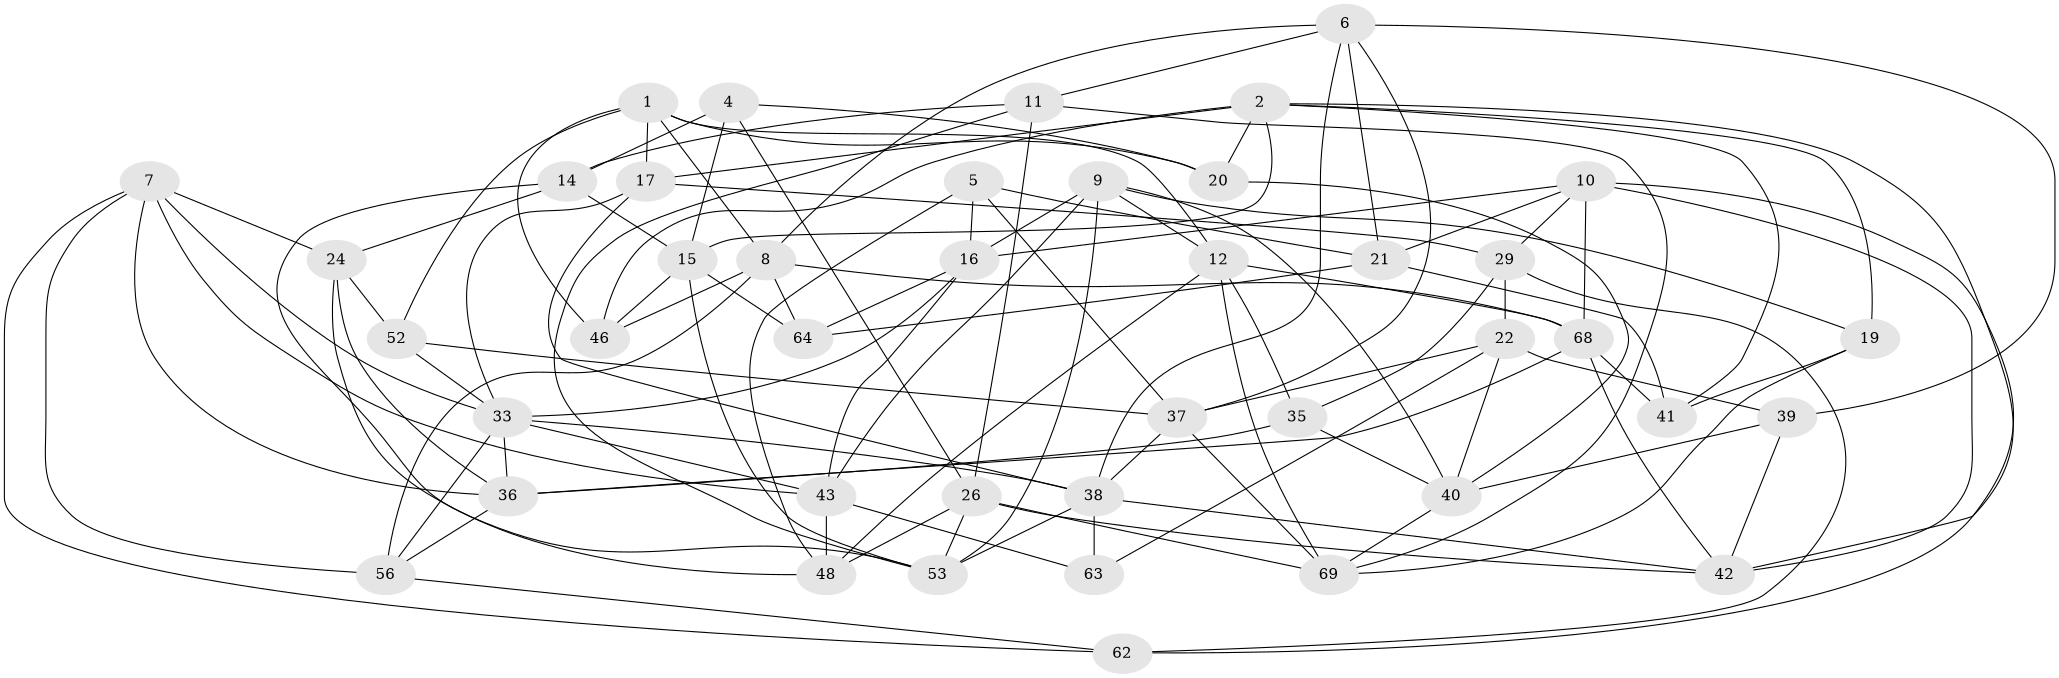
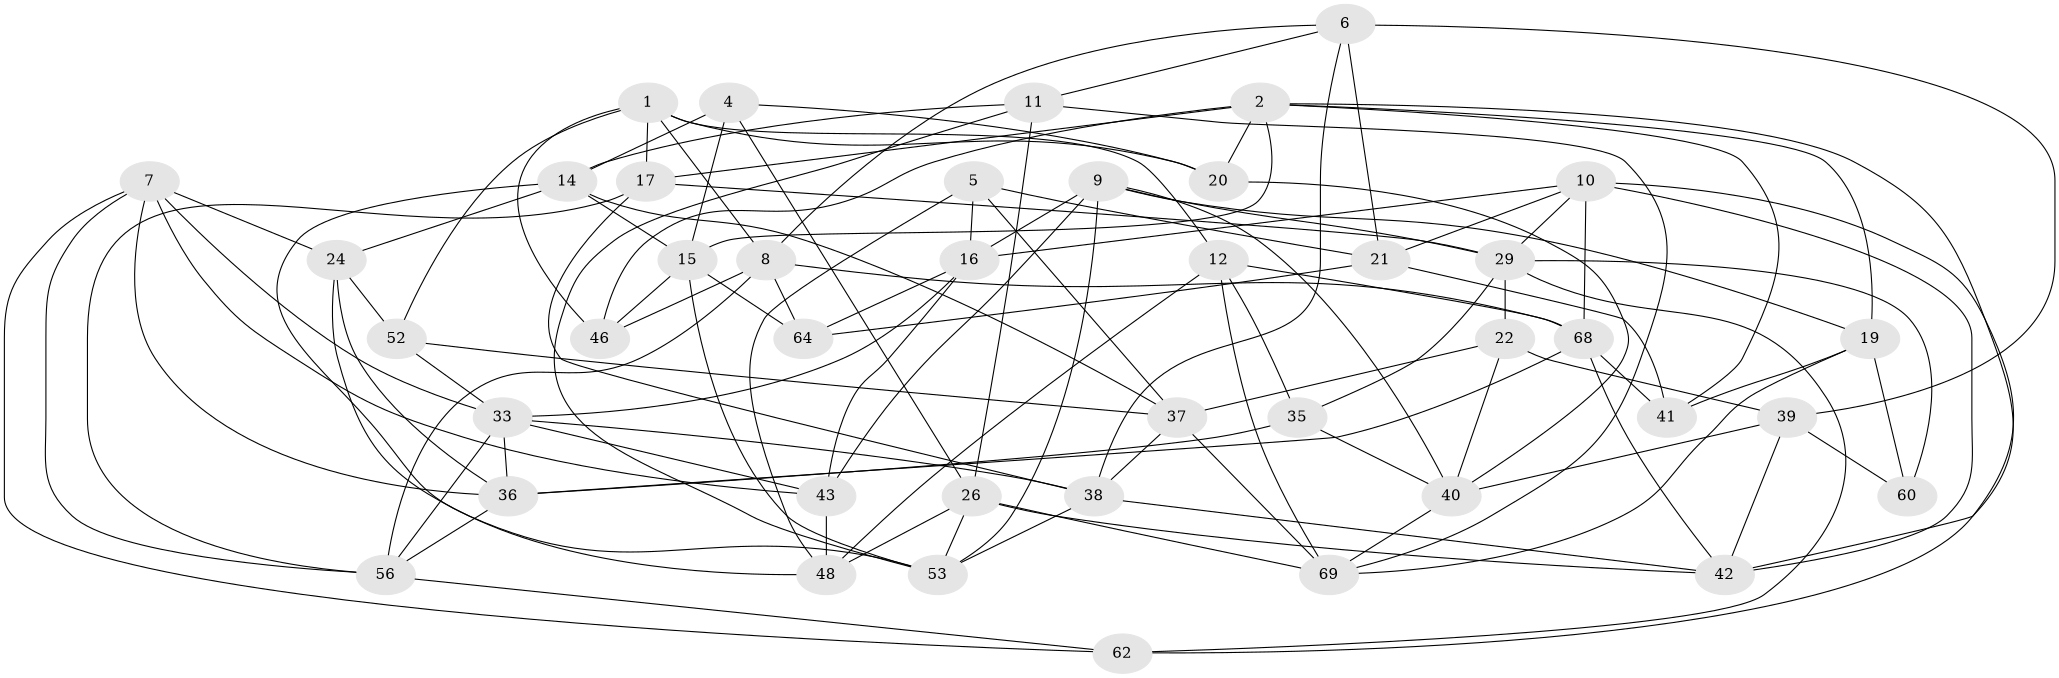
edge "9" -- "12": now "9" -- "29"
edge "17" -- "33": now "17" -- "56"
edge "6" -- "37": now "14" -- "37"
node "60": added
node "63": removed
